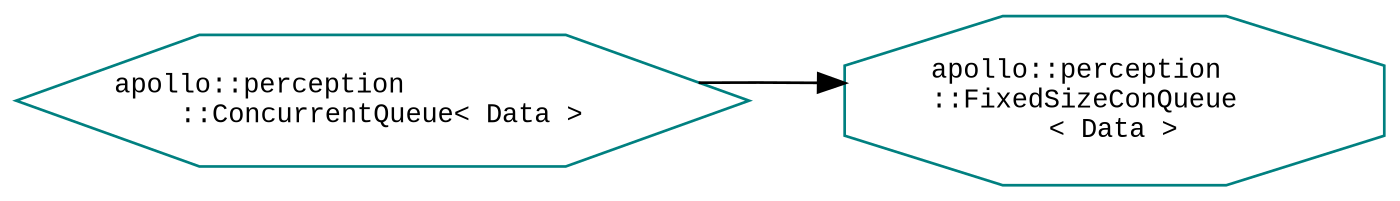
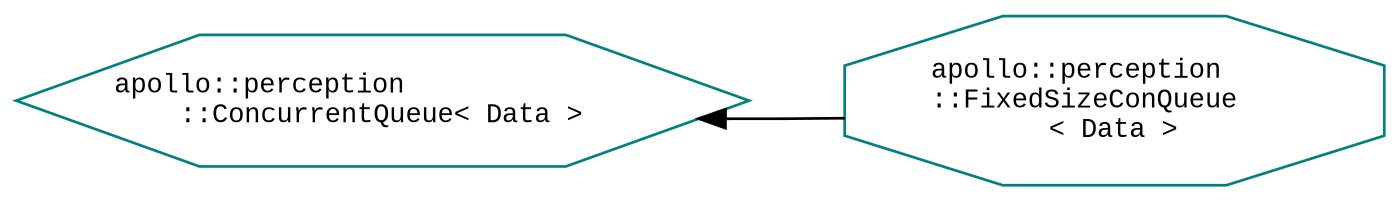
edge "apollo::perception ::ConcurrentQueue< Data >" -> "apollo::perception ::FixedSizeConQueue < Data >": reversed
